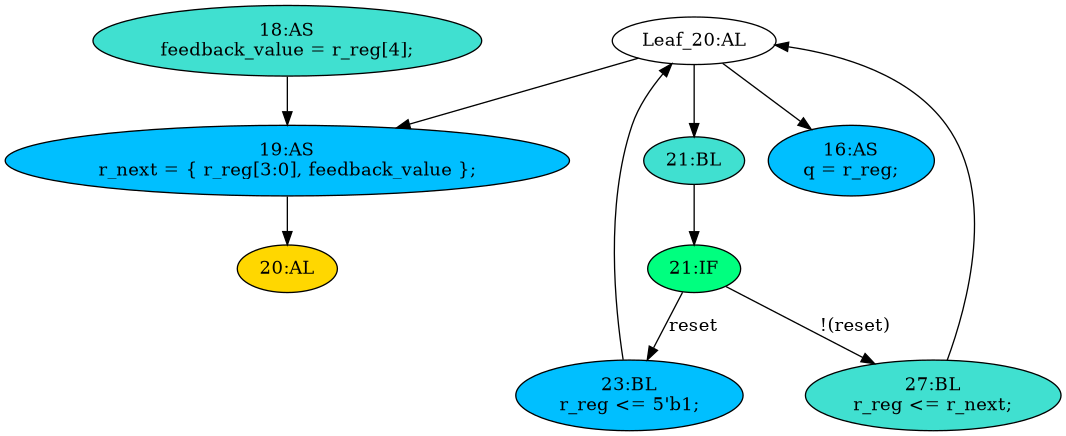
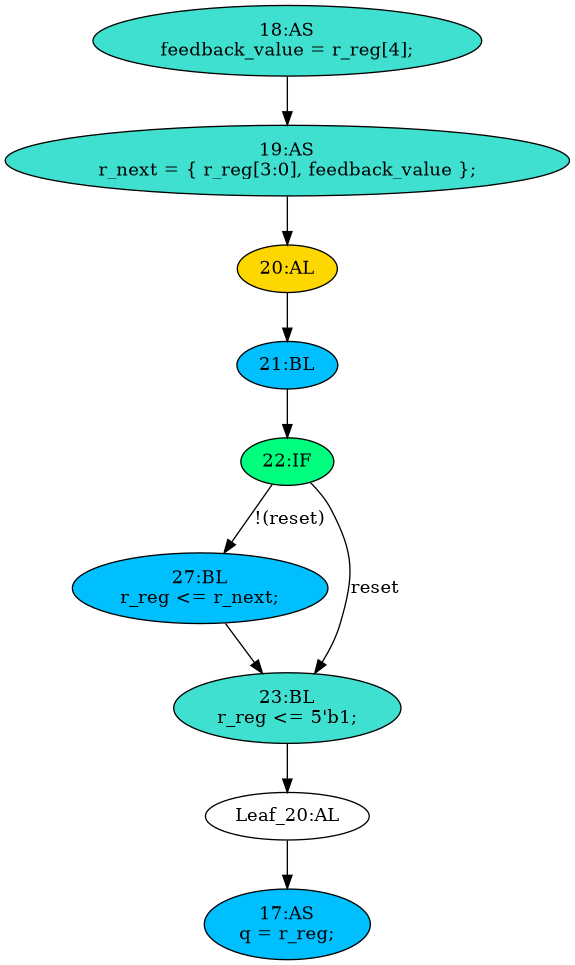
edge "Leaf_20:AL" -> "19:AS r_next = { r_reg[3:0], feedback_value };": removed
edge "Leaf_20:AL" -> "21:BL": now "20:AL" -> "21:BL"
edge "27:BL r_reg <= r_next;" -> "Leaf_20:AL": now "27:BL r_reg <= r_next;" -> "23:BL r_reg <= 5'b1;"
node "19:AS r_next = { r_reg[3:0], feedback_value };": fillcolor deepskyblue -> turquoise
node "21:BL": fillcolor turquoise -> deepskyblue
node "16:AS q = r_reg;": label "16:AS q = r_reg;" -> "17:AS q = r_reg;"
node "21:IF": label "21:IF" -> "22:IF"
node "23:BL r_reg <= 5'b1;": fillcolor deepskyblue -> turquoise
node "27:BL r_reg <= r_next;": fillcolor turquoise -> deepskyblue
